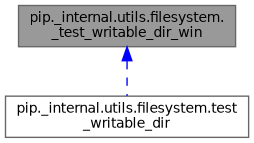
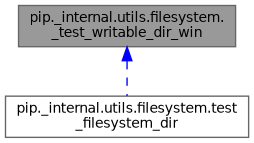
node "pip._internal.utils.filesystem.test _writable_dir": label "pip._internal.utils.filesystem.test _writable_dir" -> "pip._internal.utils.filesystem.test _filesystem_dir"
